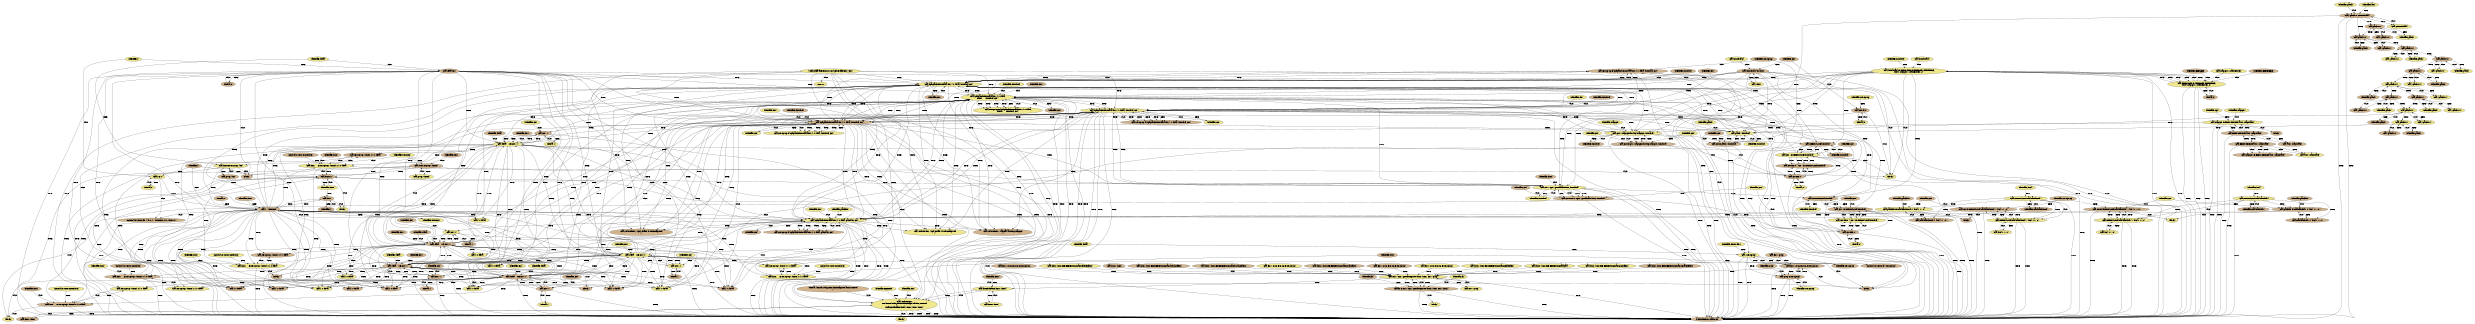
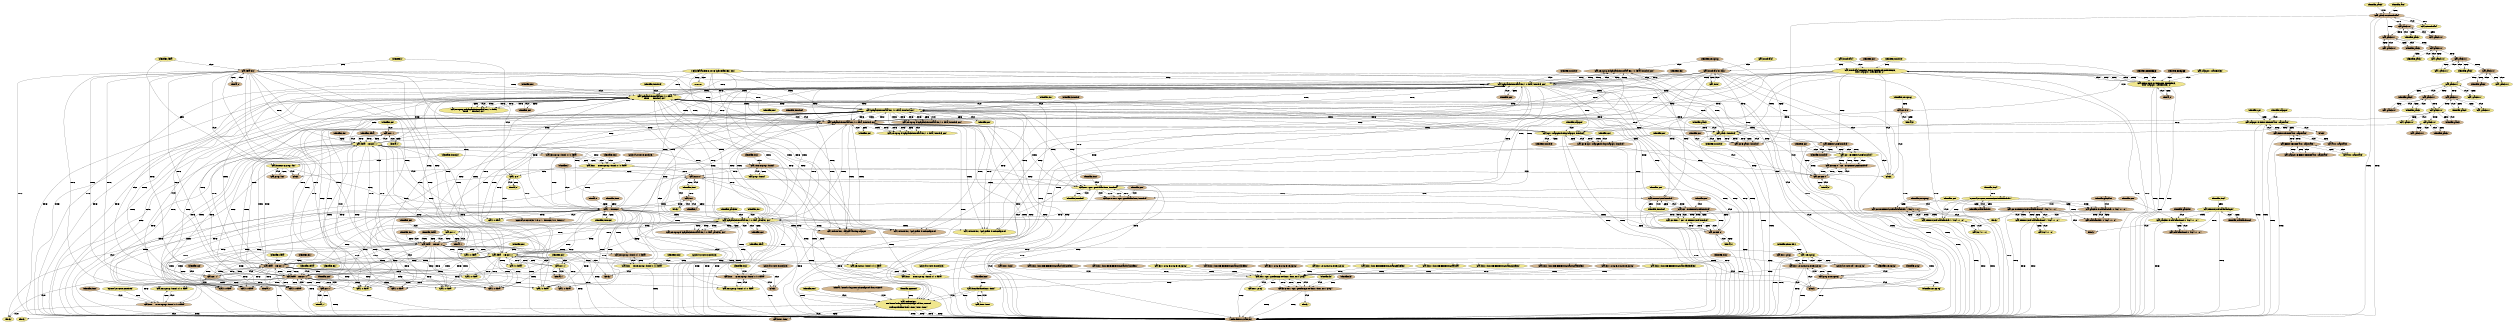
node "(Call,ARRAY_SIZE(mask_and_mod))": label "(Call,ARRAY_SIZE(mask_and_mod))" -> "(Call,ARRAY_SIZE(mask_and_get))"
node "(Call,ARRAY_SIZE(mask_and_div))": label "(Call,ARRAY_SIZE(mask_and_div))" -> "(ControlStructure,ARRAY_SIZE(mask_and_div))"
edge "(Call,patchlet = mask_and_mod + (is64 ? 1 : 0))" -> "(Call,bpf_patch_insn_data(env, i + delta, patchlet, cnt))": removed, label "DDG:"
edge "(Call,cnt = ops->map_gen_lookup(map_ptr, insn_buf))" -> "(MethodReturn,static int)": label "DDG: " -> "CFG: "
edge "(Call,patch - insn_buf)" -> "(MethodReturn,static int)": added, label "DDG:"
